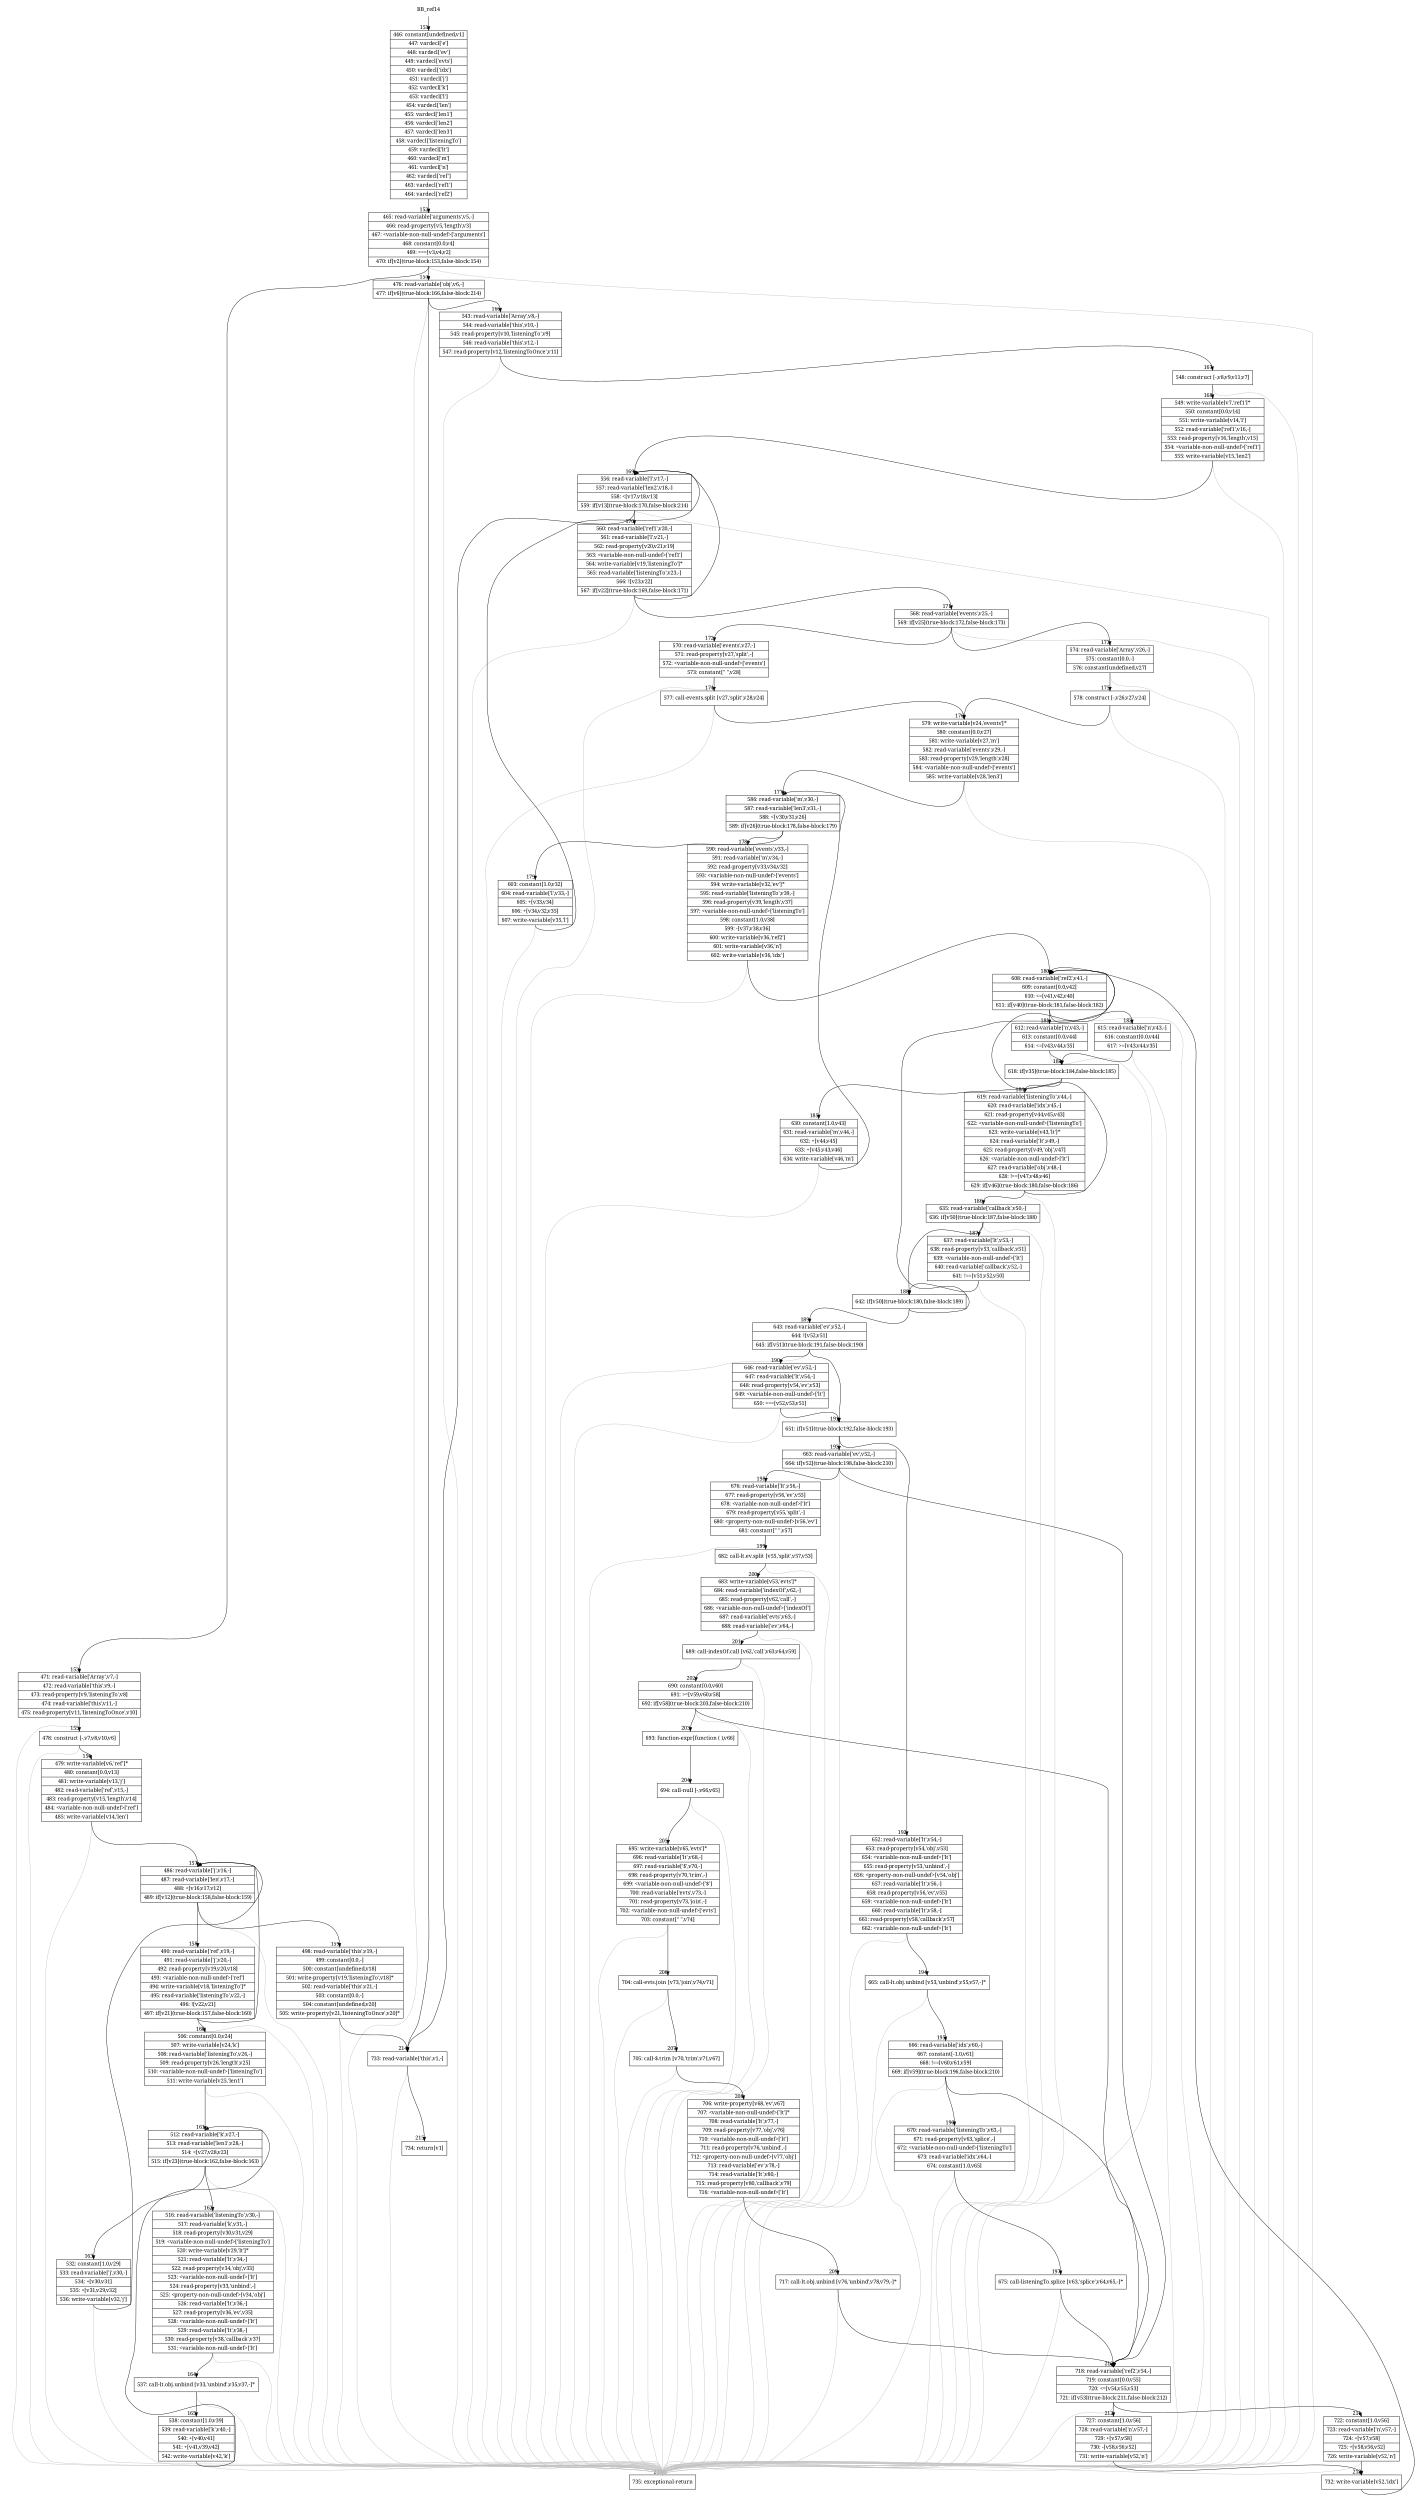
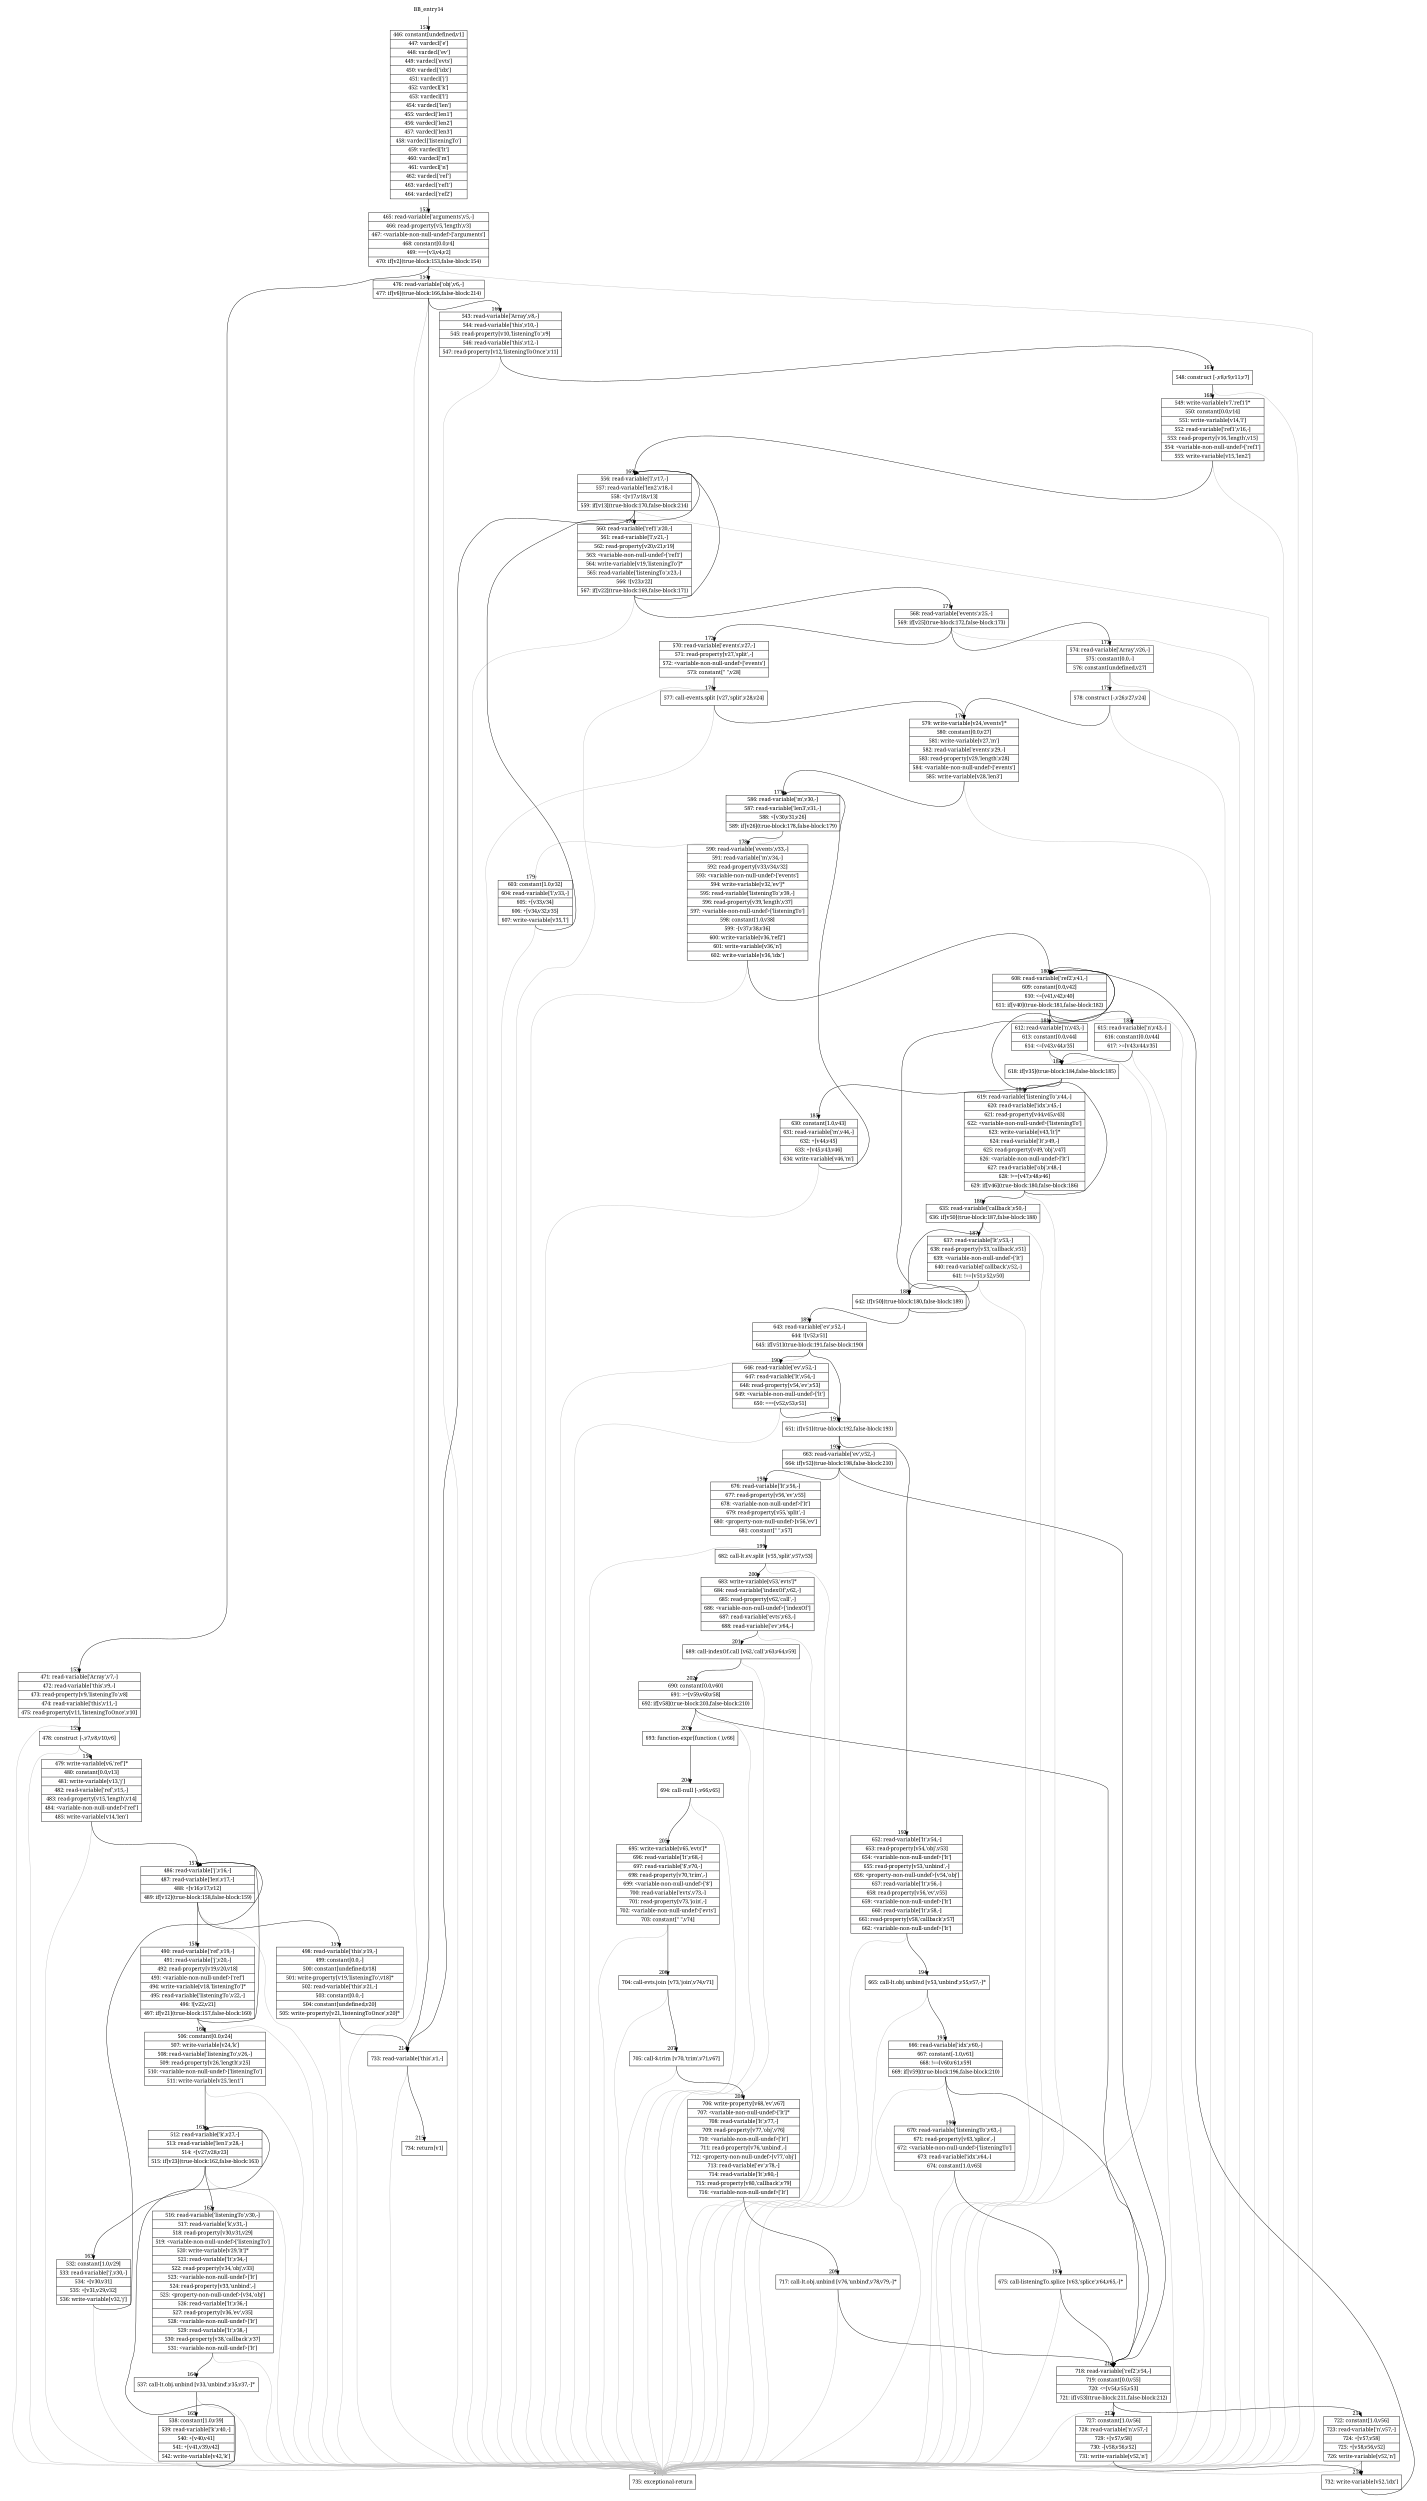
node "BB_ref14": label "BB_ref14" -> "BB_entry14"
edge "586: read-variable['m',v30,-]" -> "603: constant[1.0,v32]": color black -> gray
